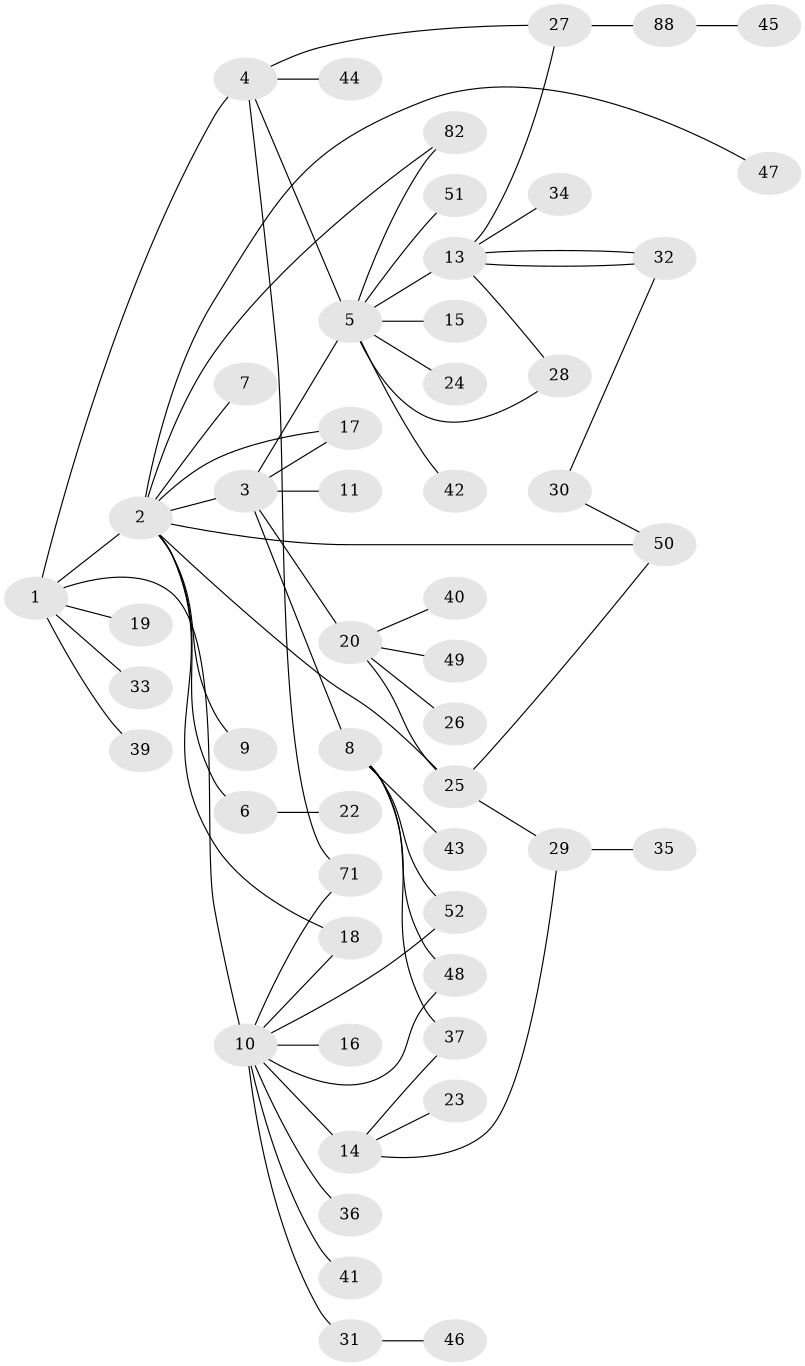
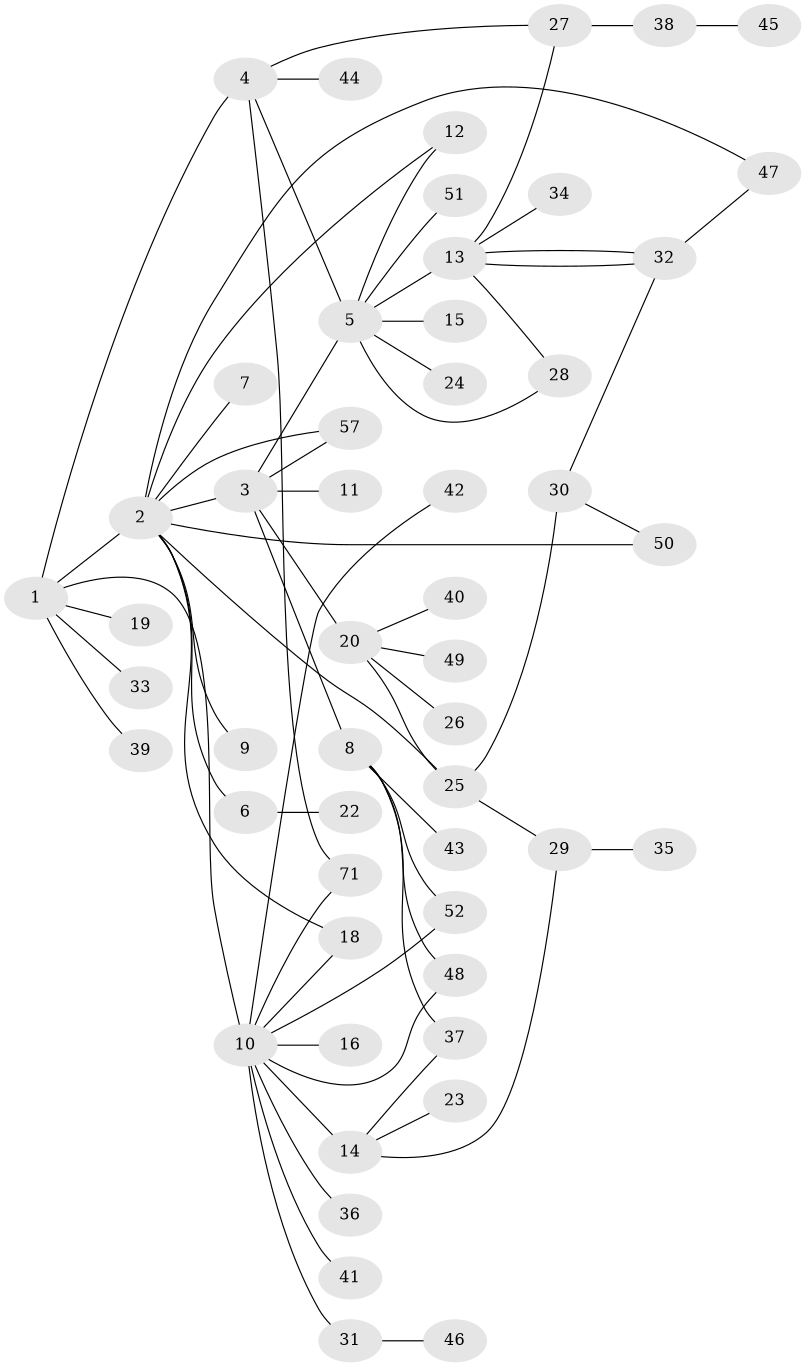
node "88": label "88" -> "38"
node "82": label "82" -> "12"
edge "47" -- "32": added
edge "5" -- "42": now "10" -- "42"
node "17": label "17" -> "57"
edge "50" -- "25": now "30" -- "25"
